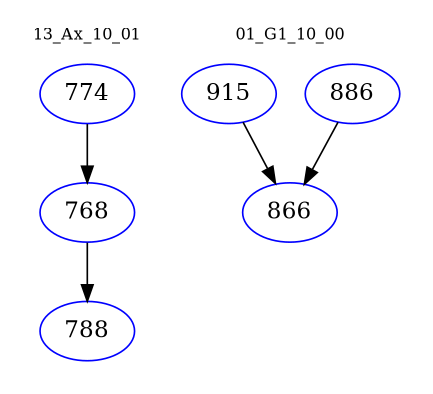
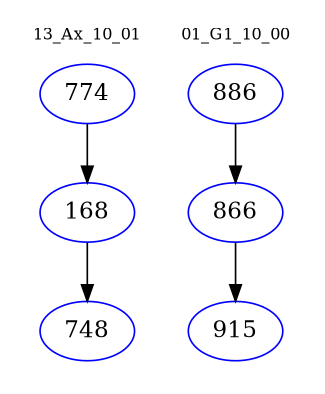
edge "915" -> "866": reversed
node "768": label "768" -> "168"
node "788": label "788" -> "748"
